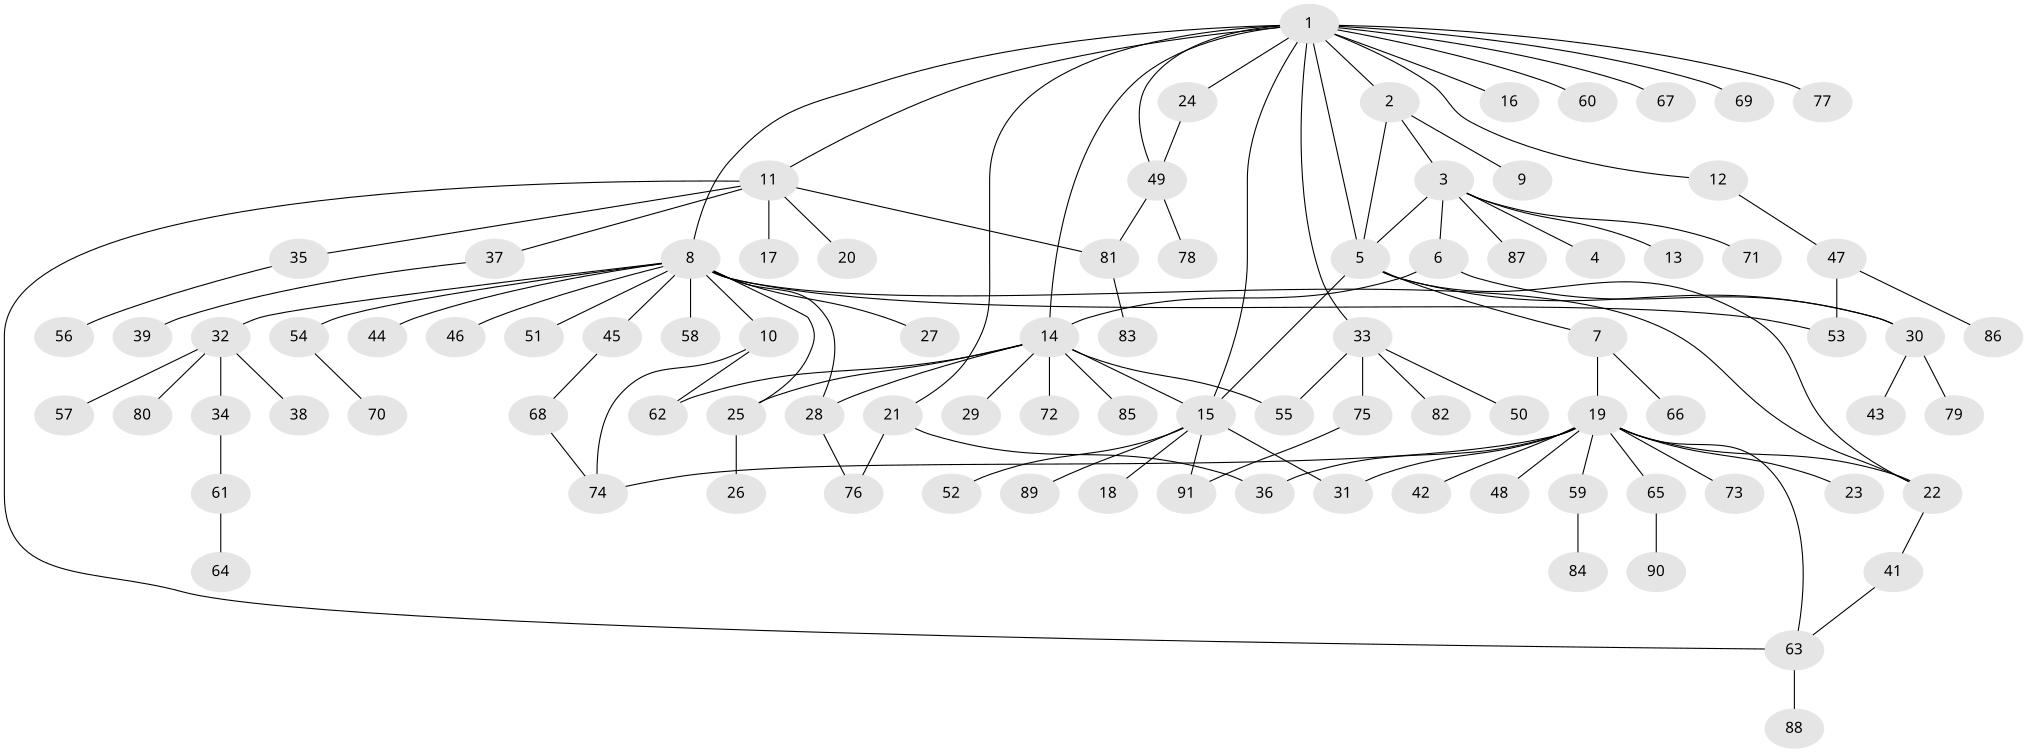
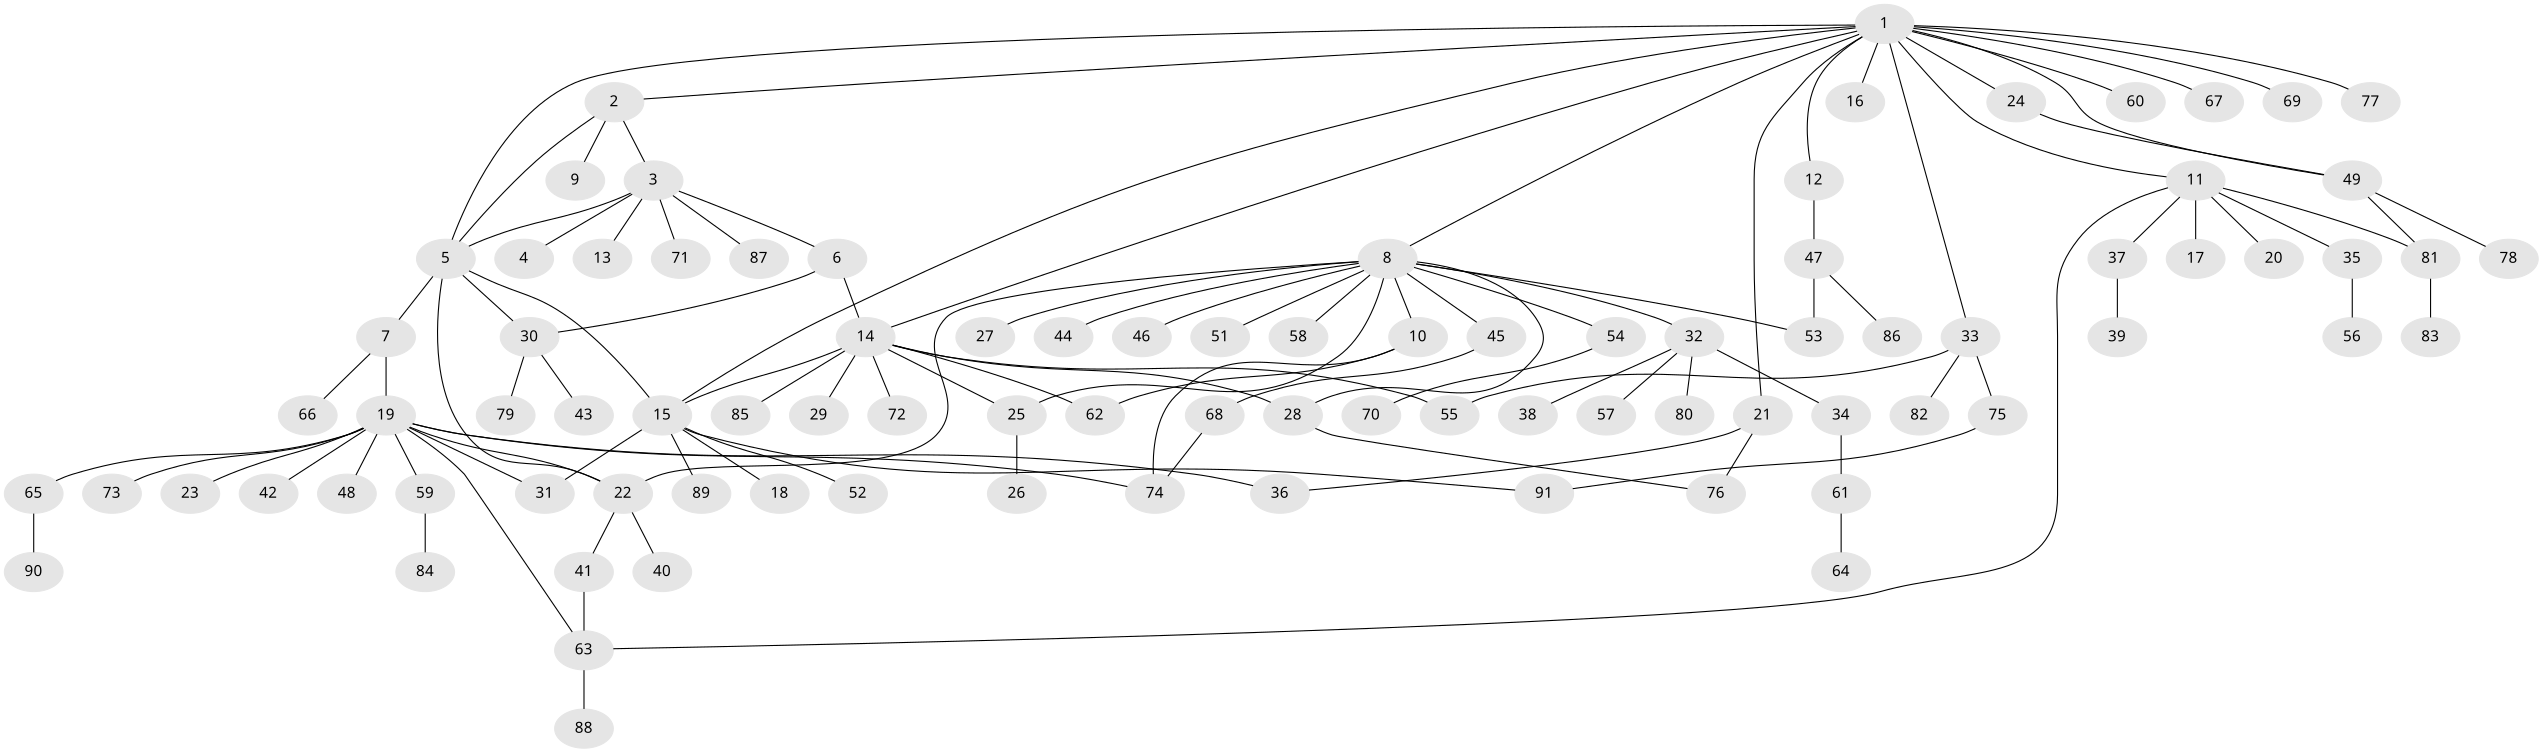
node "50": removed
node "40": added
